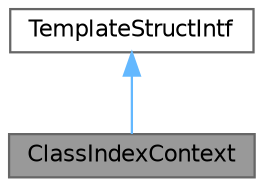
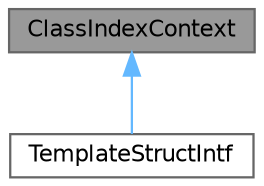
edge "ClassIndexContext" -> "TemplateStructIntf": reversed
